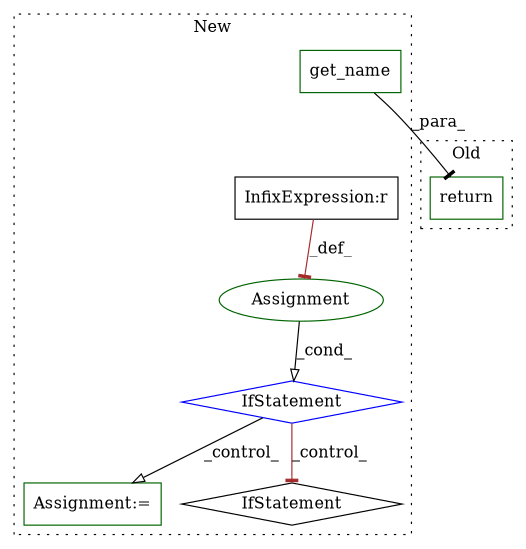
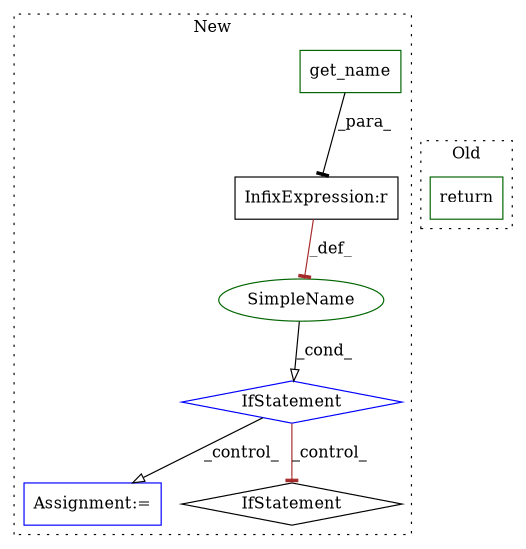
edge "get_name" -> "return": now "get_name" -> "InfixExpression:r"
node "Assignment": label "Assignment" -> "SimpleName"
node "Assignment:=": color darkgreen -> blue
